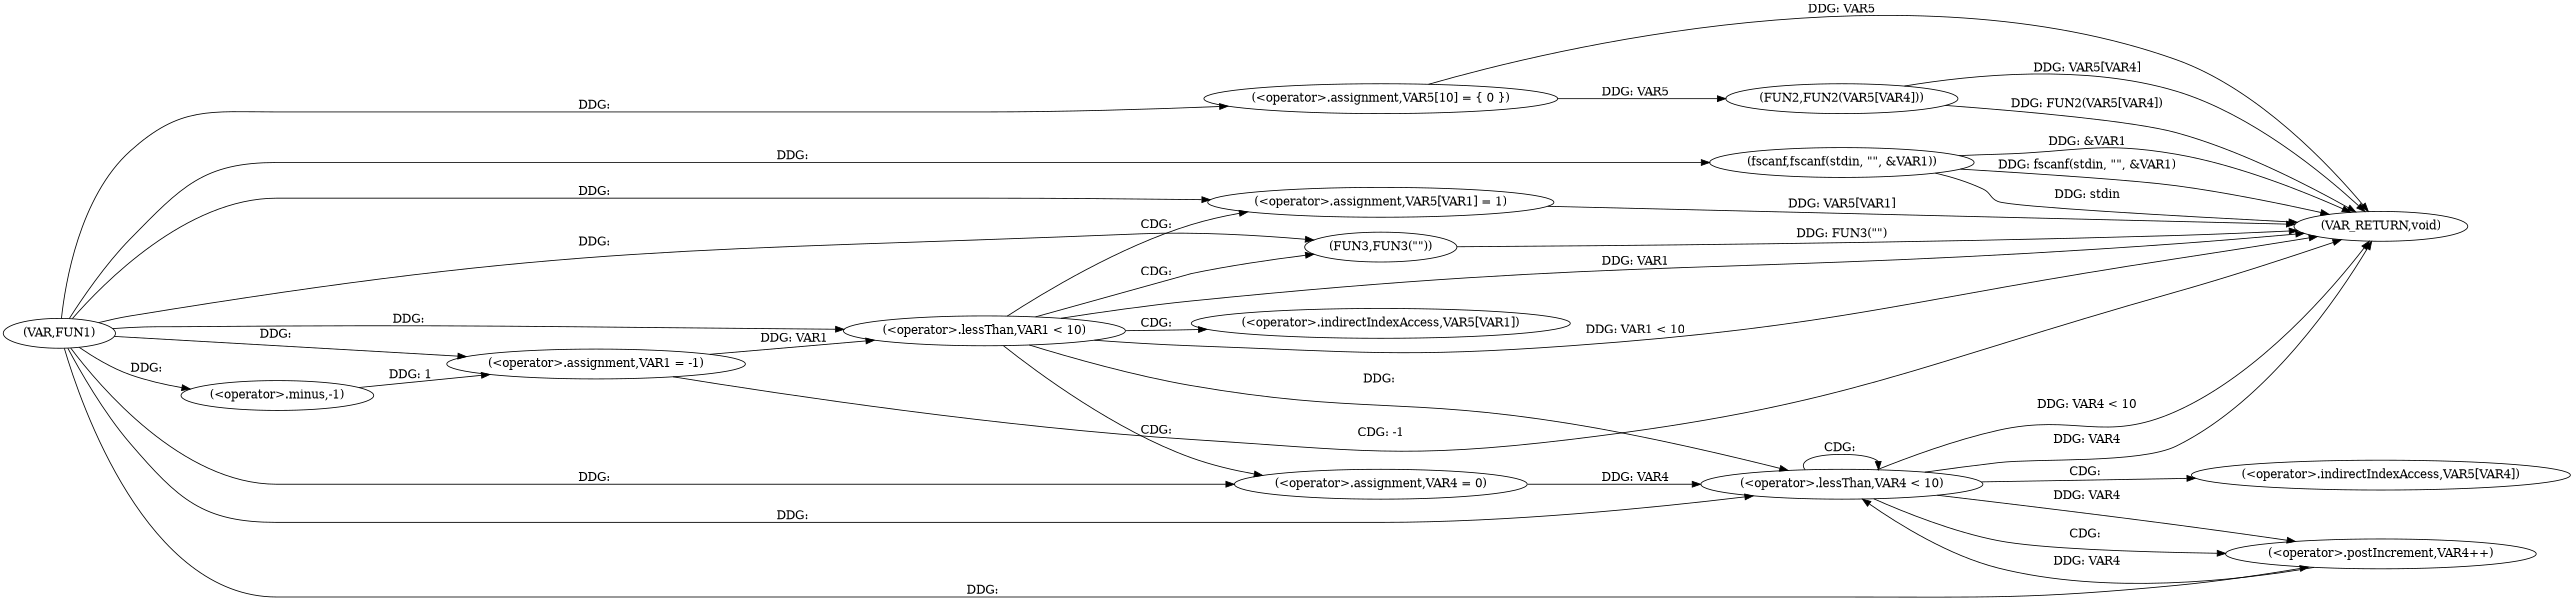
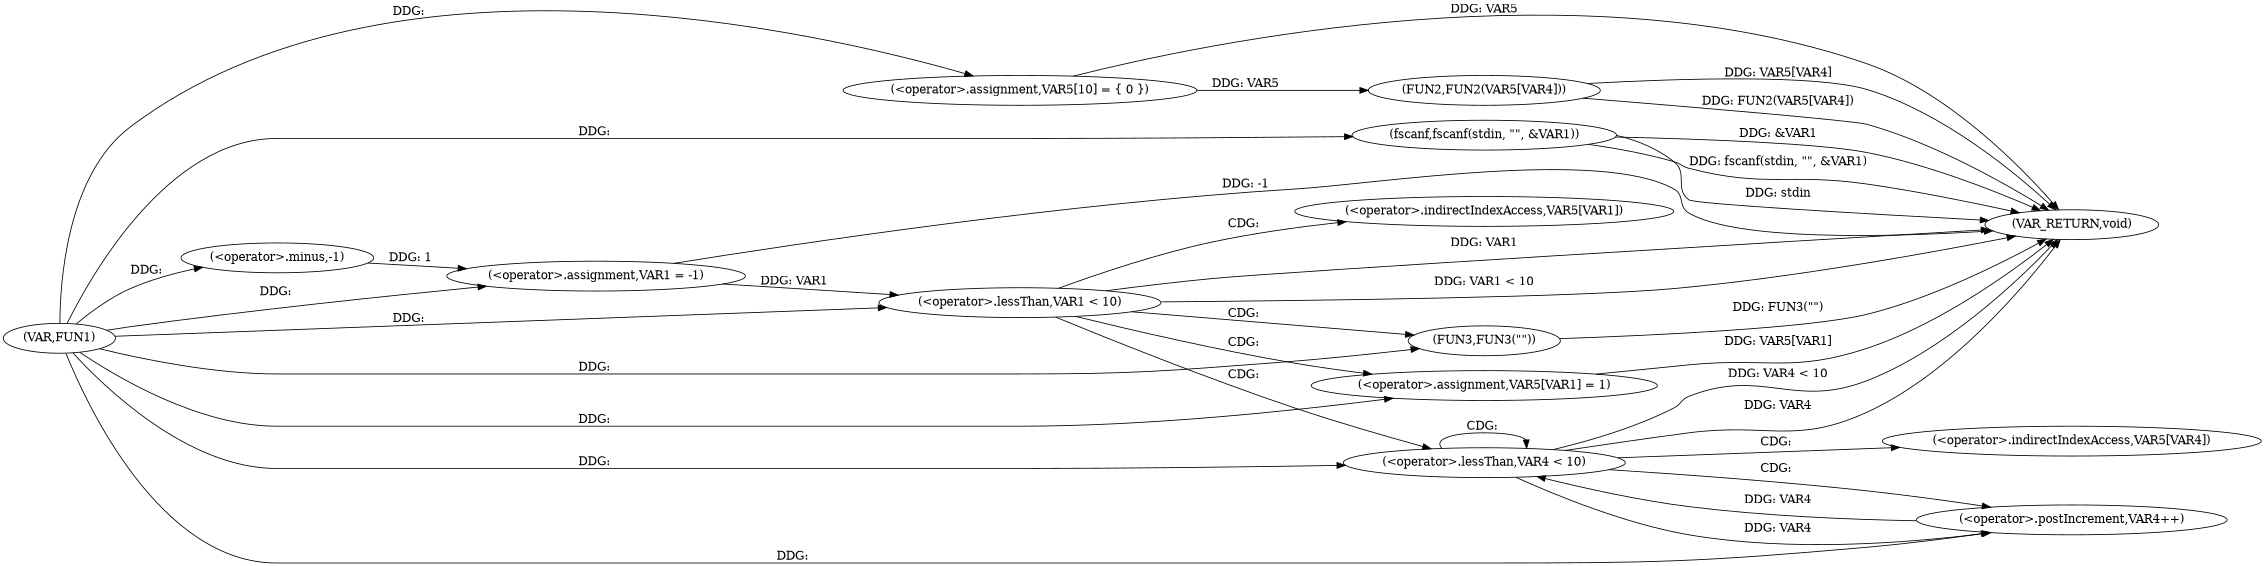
edge "(<operator>.lessThan,VAR1 < 10)" -> "(<operator>.lessThan,VAR4 < 10)": label "DDG: " -> "CDG: "
edge "(<operator>.assignment,VAR1 = -1)" -> "(VAR_RETURN,void)": label "CDG: -1" -> "DDG: -1"
node "(<operator>.assignment,VAR4 = 0)": removed
